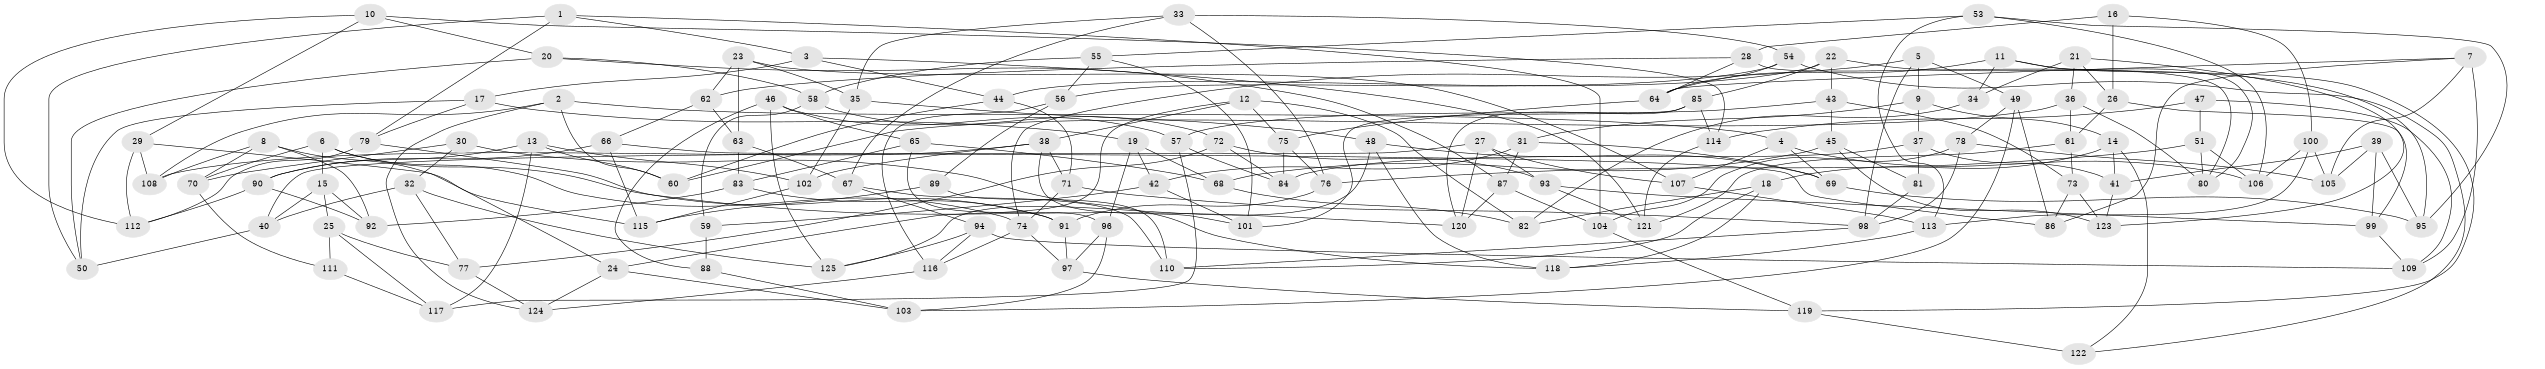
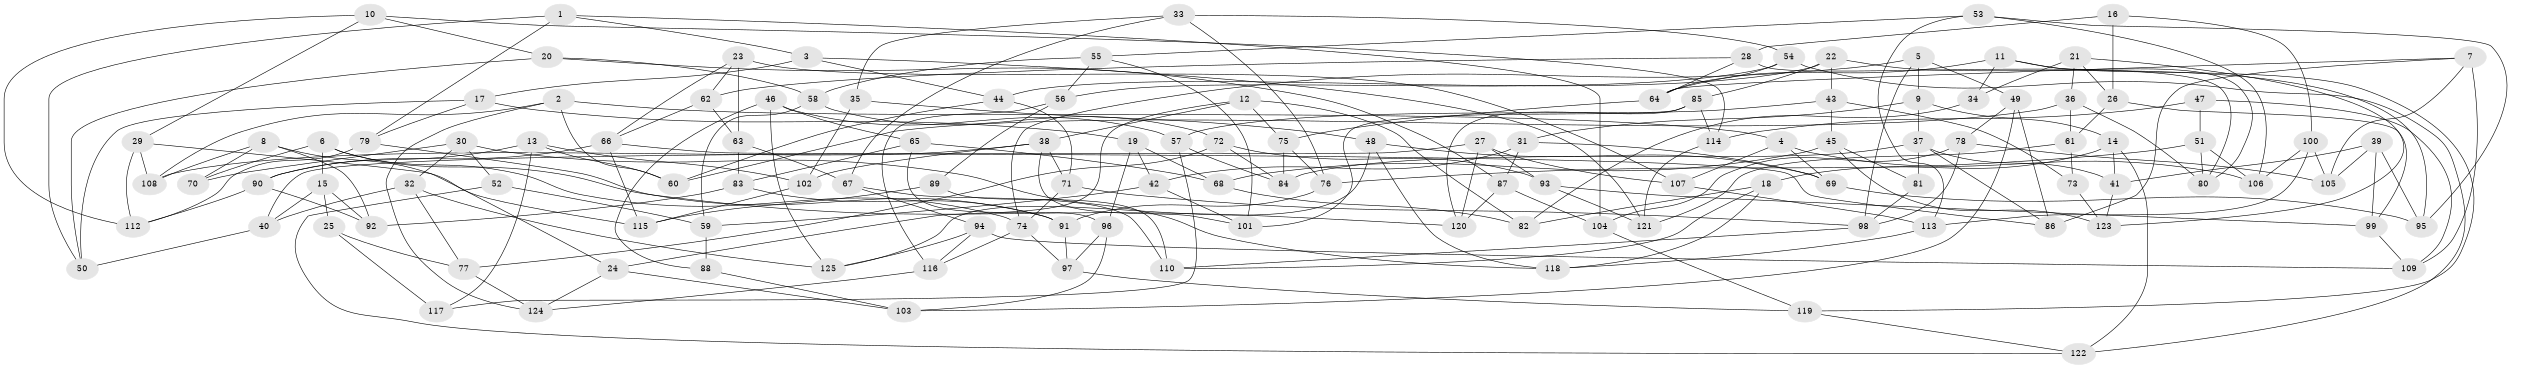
edge "23" -- "35": now "23" -- "66"
node "52": added
edge "73" -- "86": now "37" -- "86"
node "111": removed
